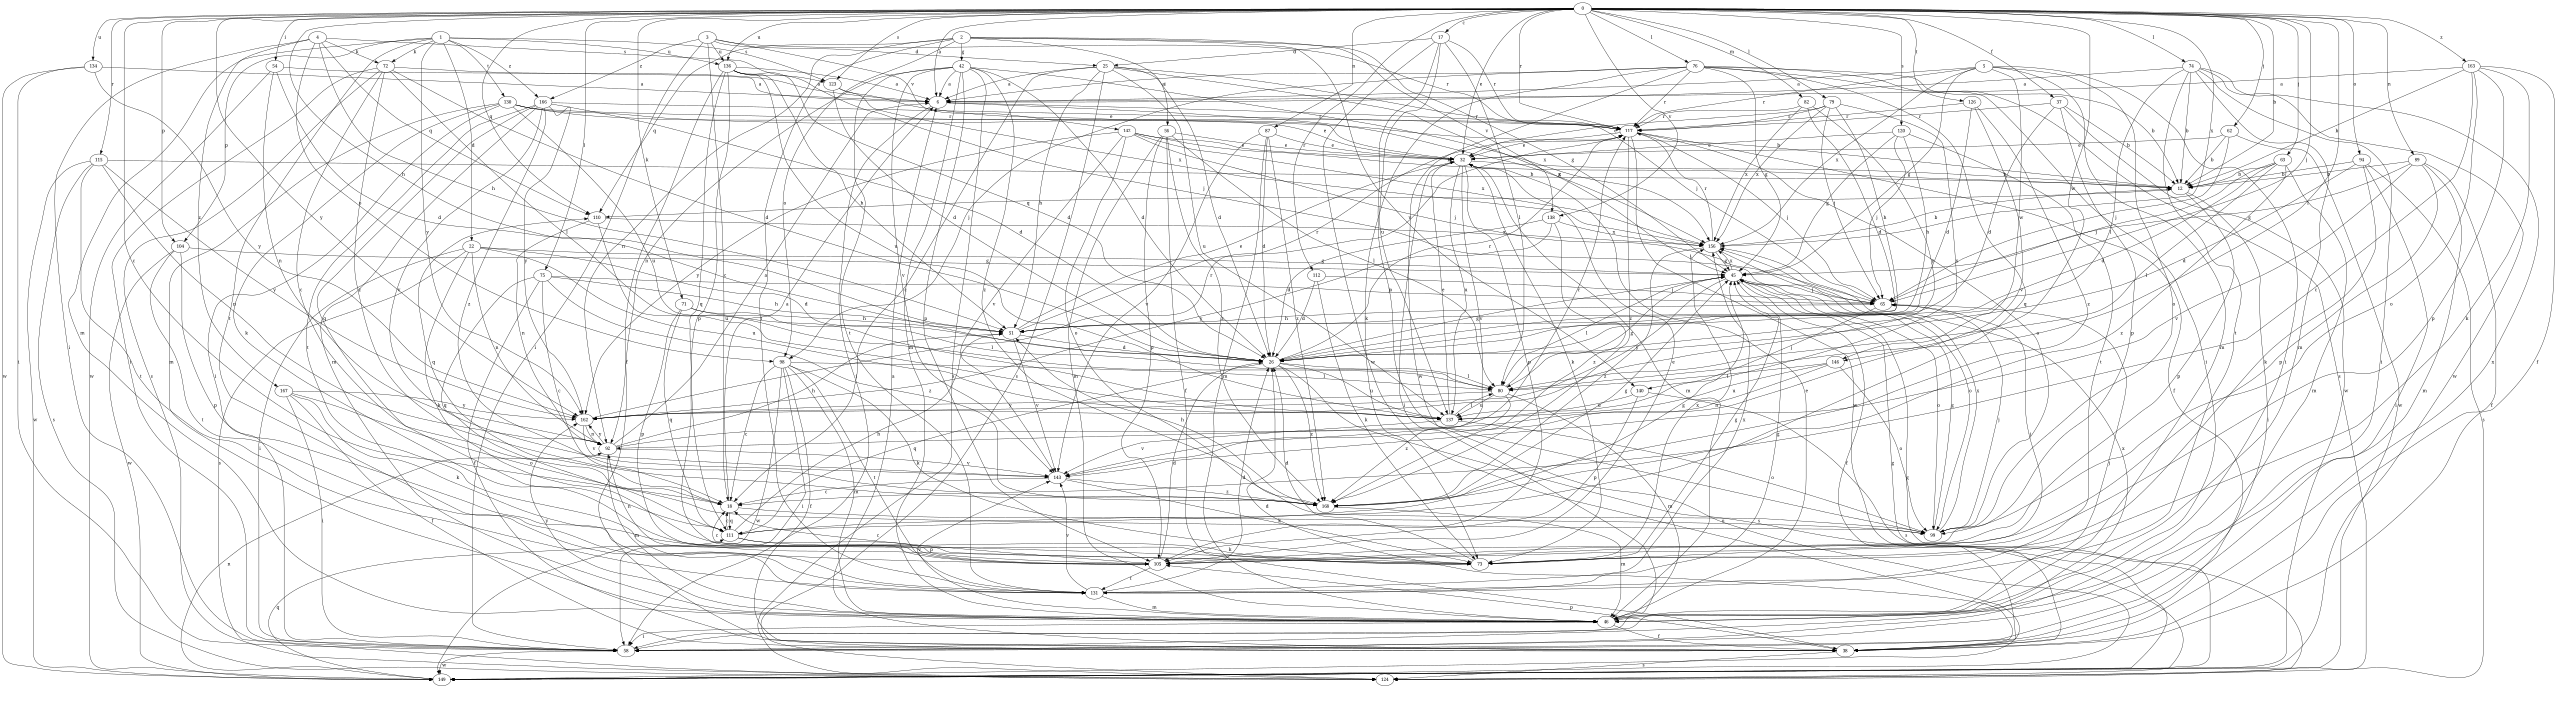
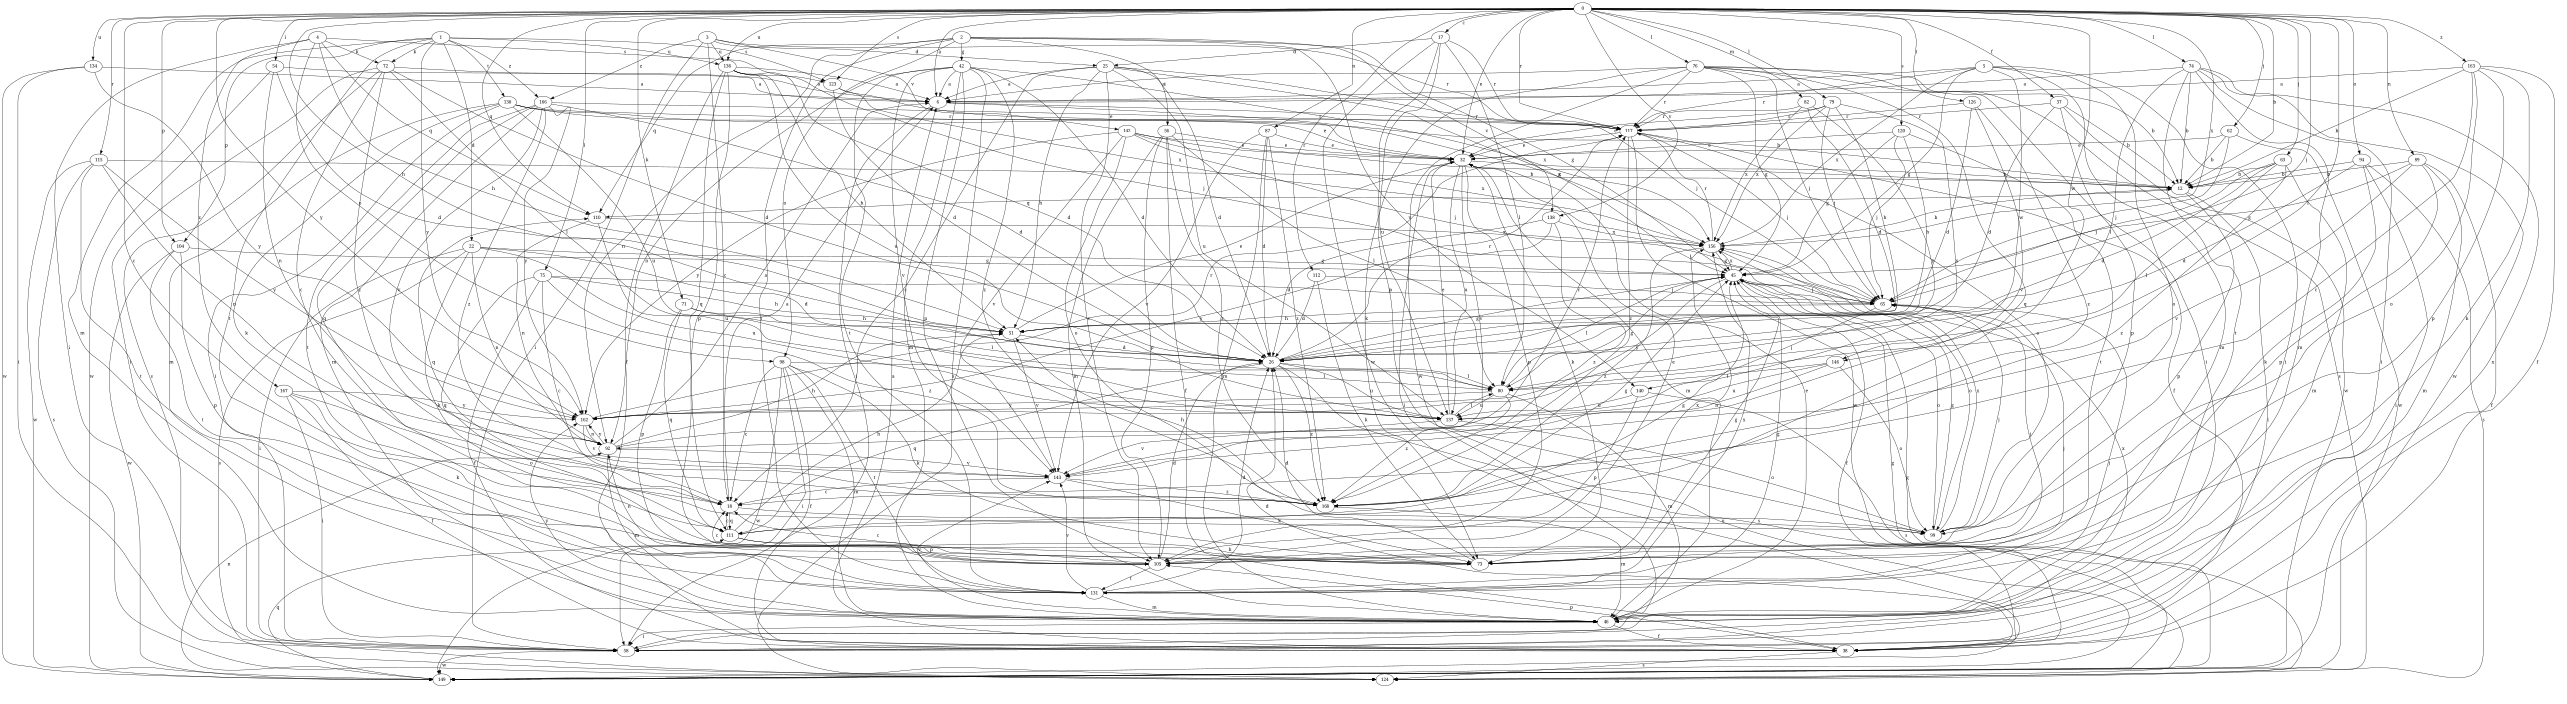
edge "76" -> "98": now "76" -> "65"
edge "51" -> "117": removed, label "r"
edge "131" -> "65": added, label "j"
edge "25" -> "124": now "25" -> "105"
